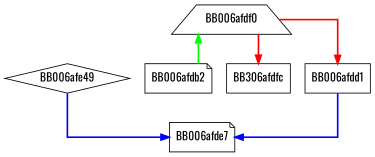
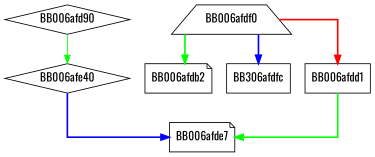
node "BB006afd90": added
edge "BB006afdf0" -> "BB306afdfc": color red -> blue
edge "BB006afdb2" -> "BB006afdf0": reversed
node "BB006afe49": label "BB006afe49" -> "BB006afe40"
edge "BB006afdd1" -> "BB006afde7": color blue -> green
